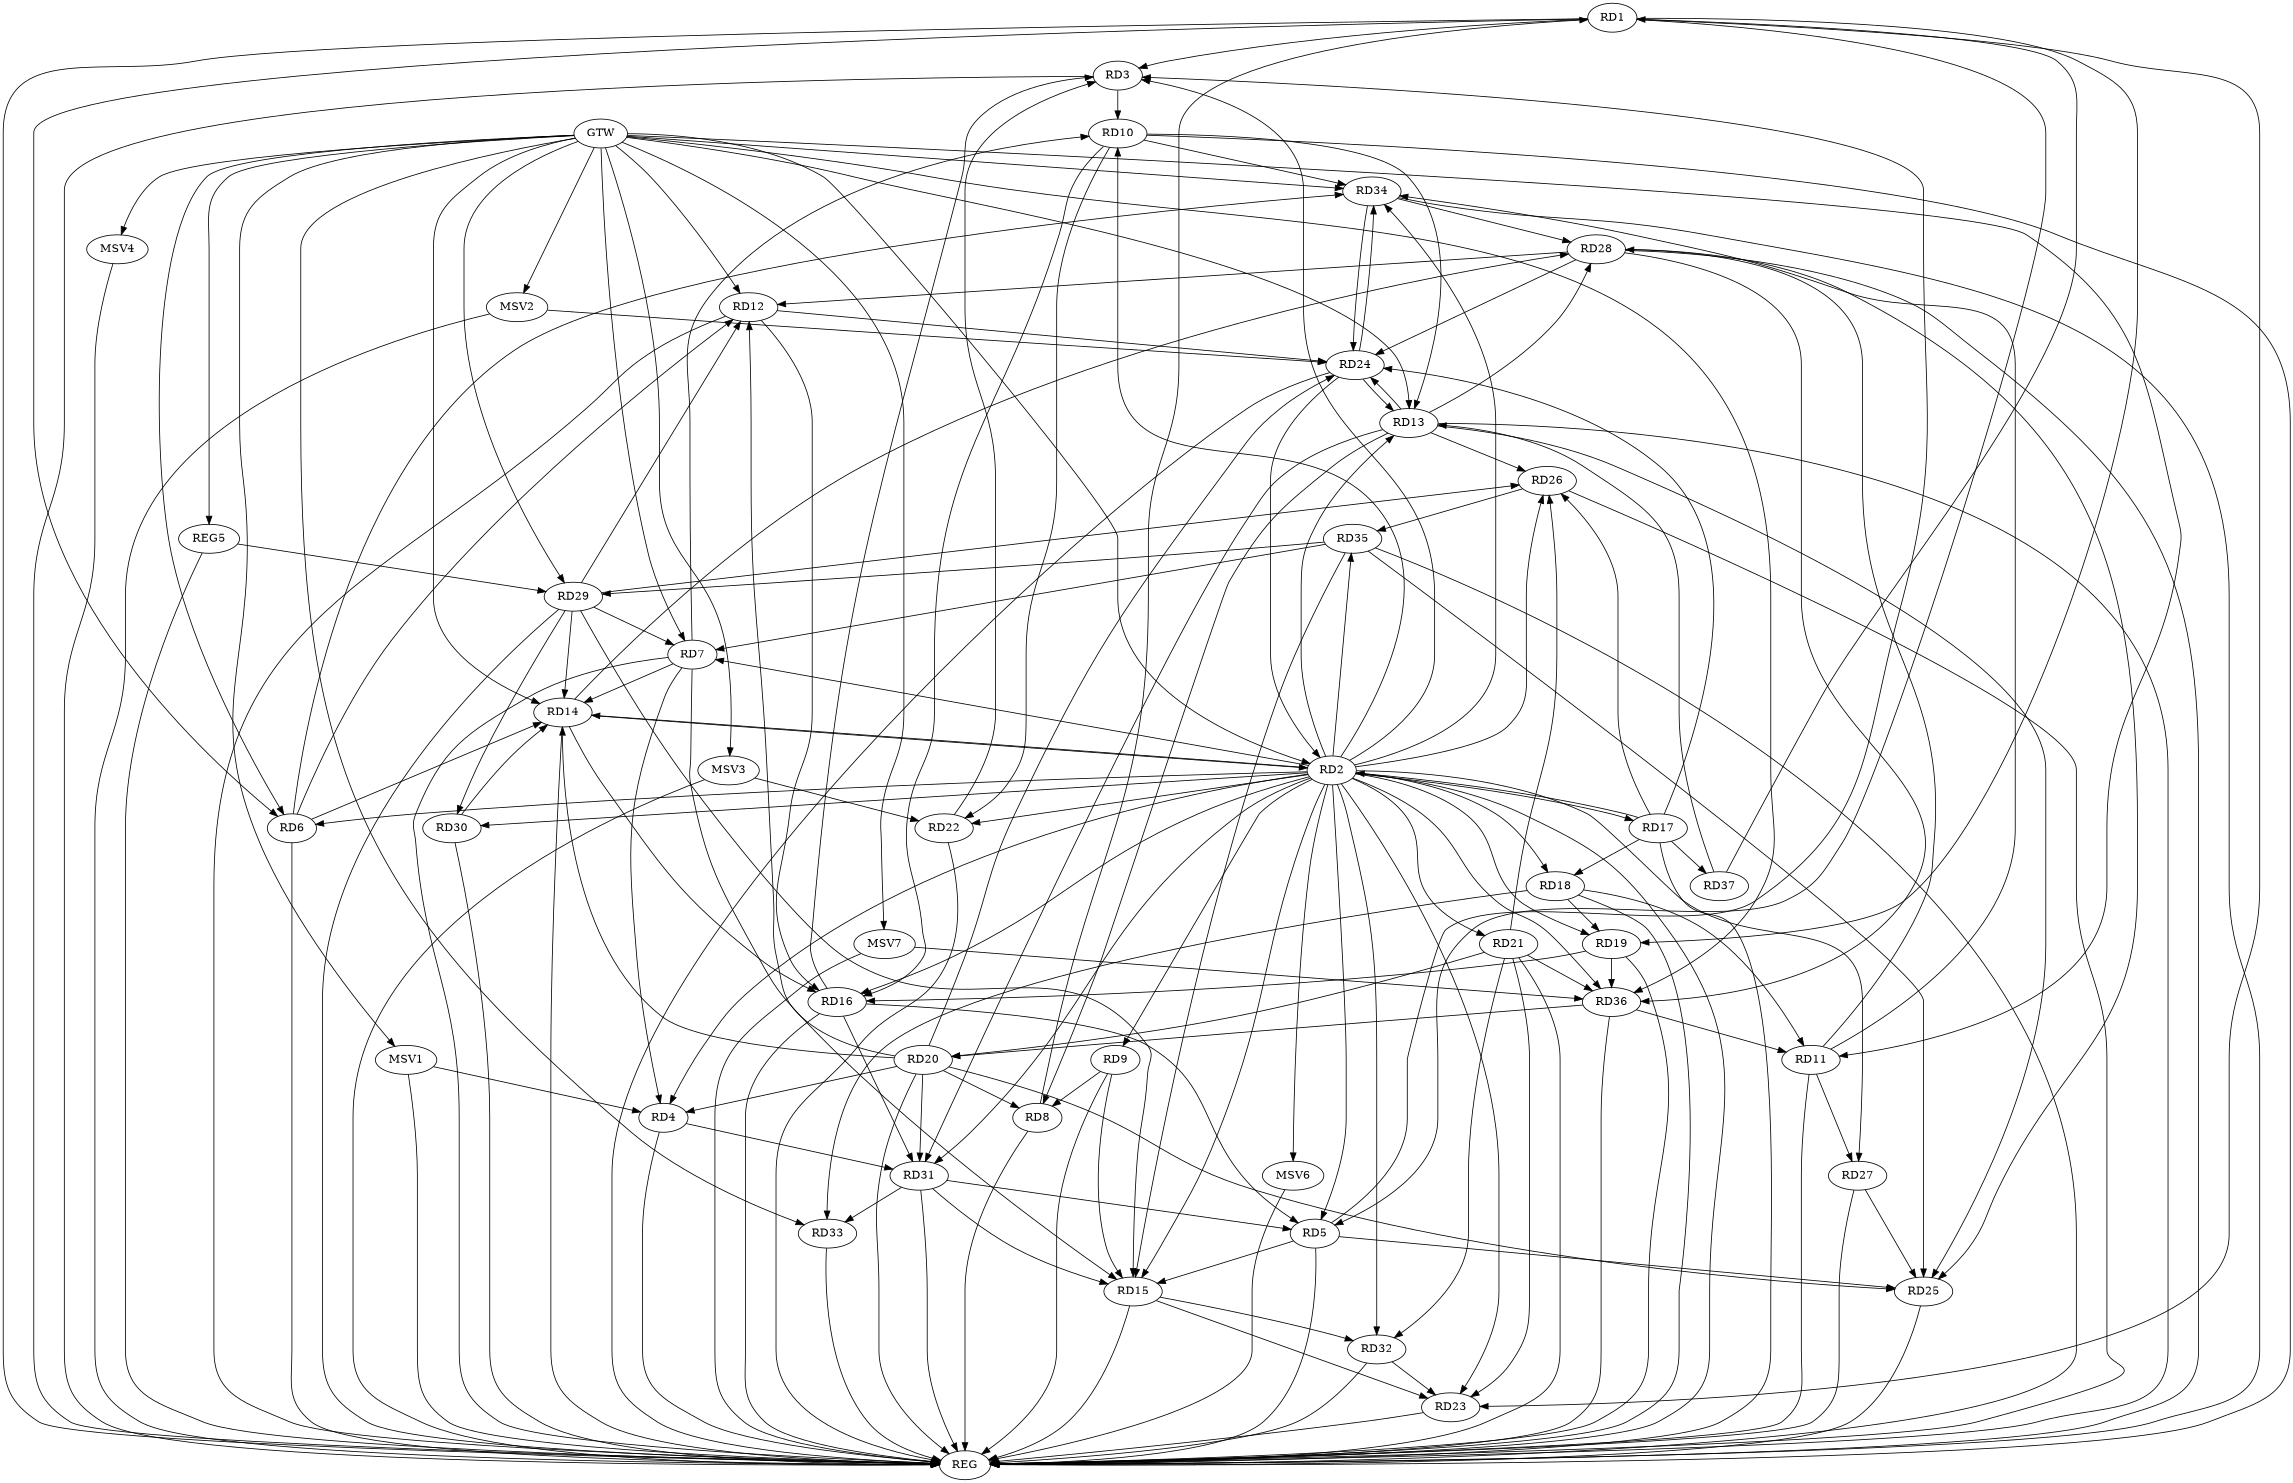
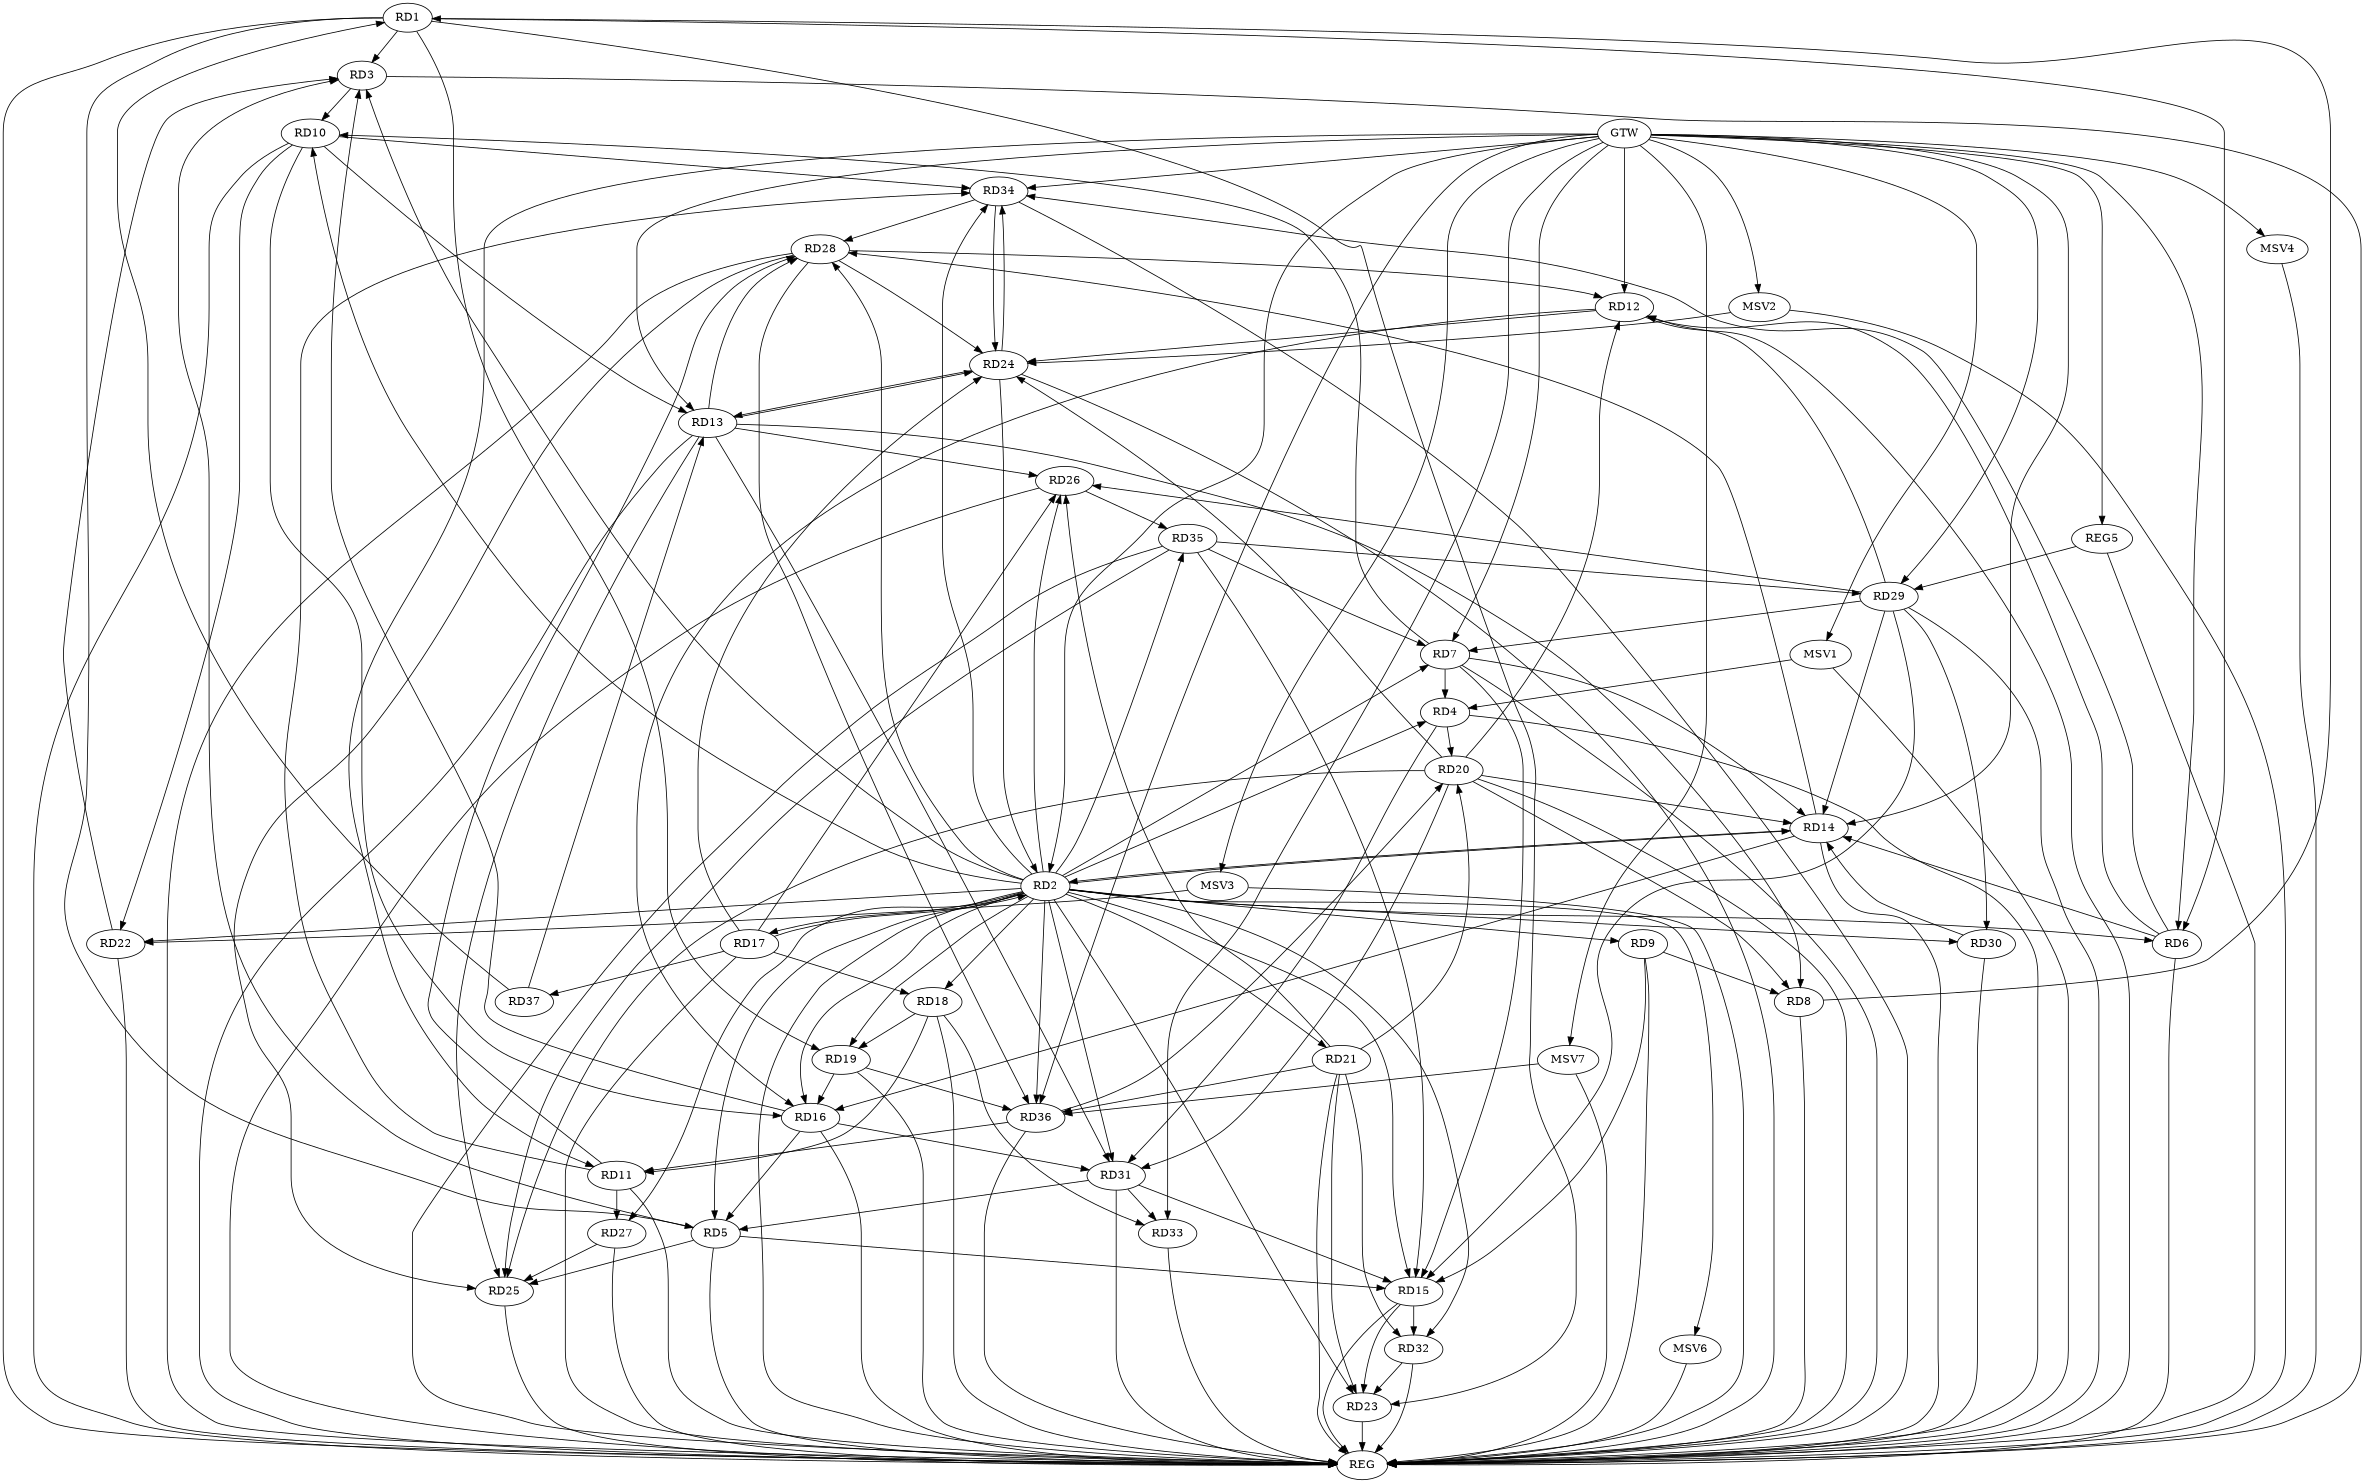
edge "RD2" -> "RD13": now "RD2" -> "RD28"
edge "RD20" -> "RD4": reversed
